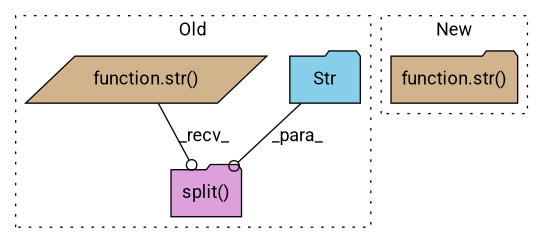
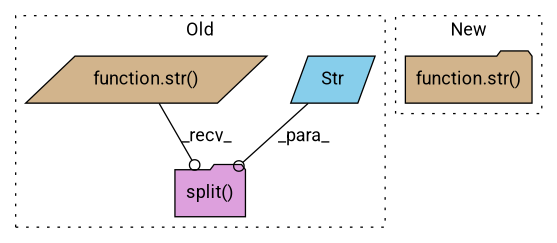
node "Str": shape folder -> parallelogram
